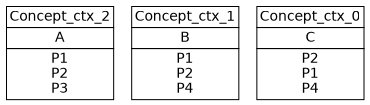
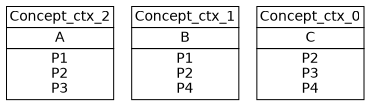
node "Concept_ctx_0": text "P1" -> "P3"
